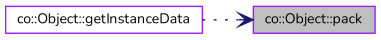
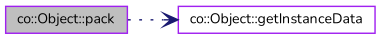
edge "co::Object::getInstanceData" -> "co::Object::pack": reversed
